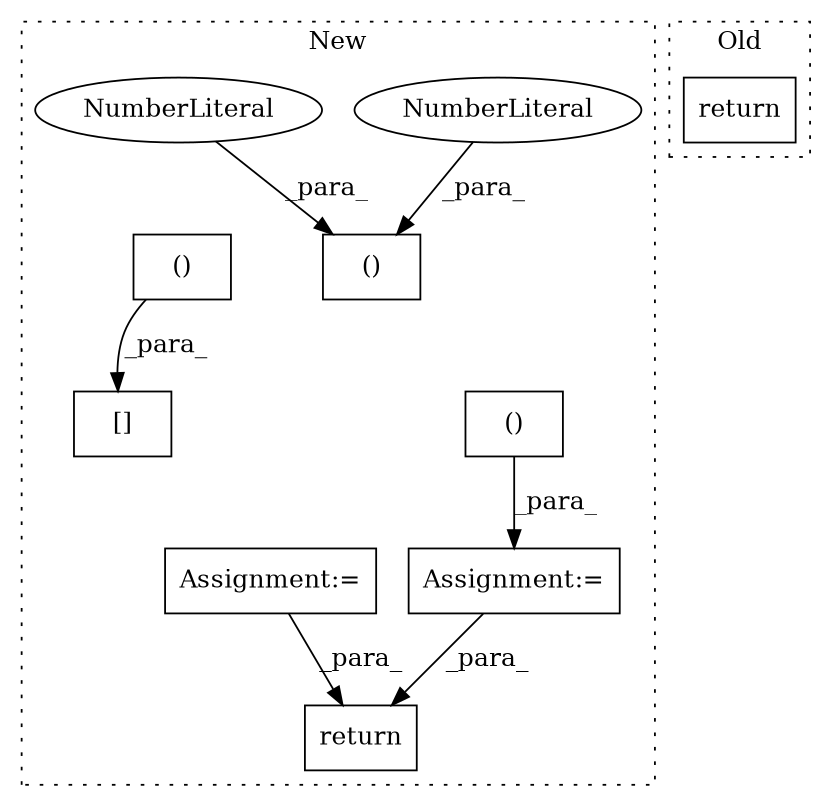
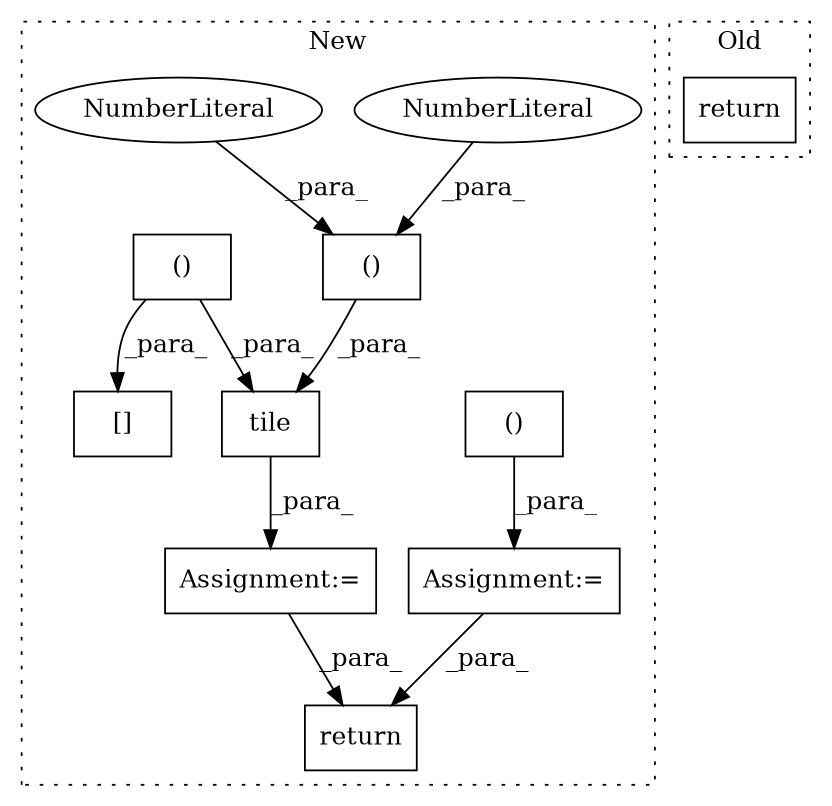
node "tile": added
